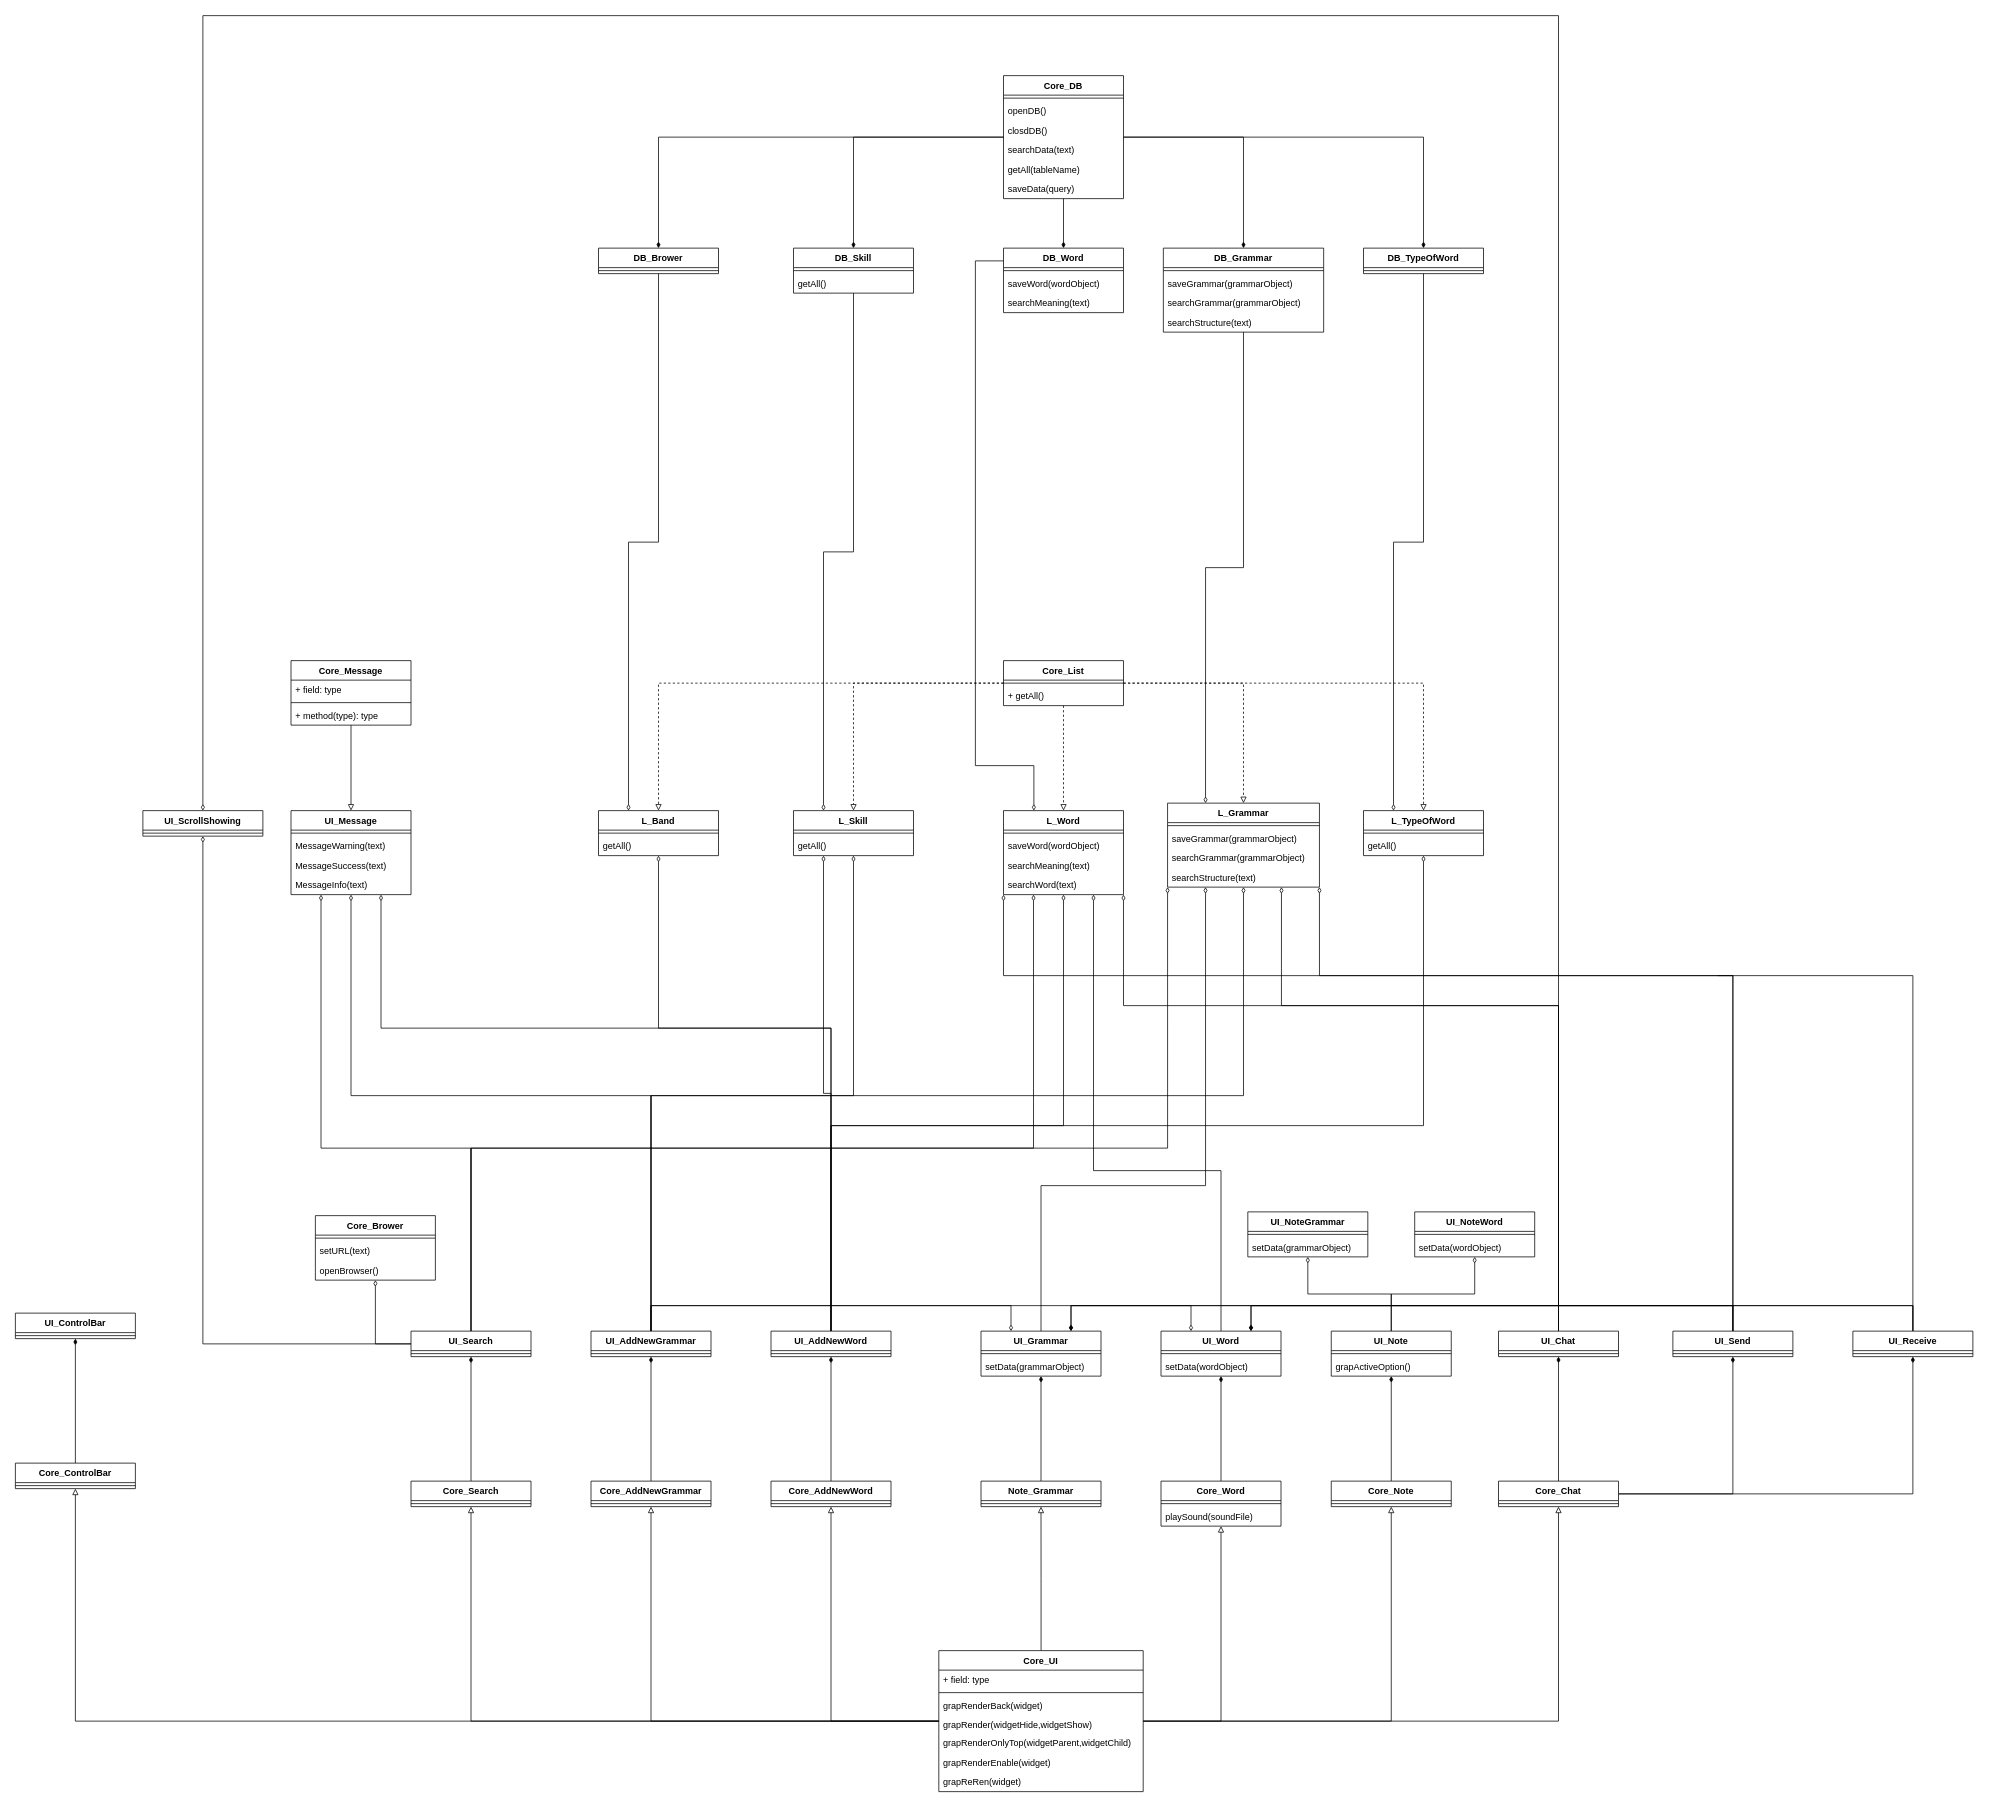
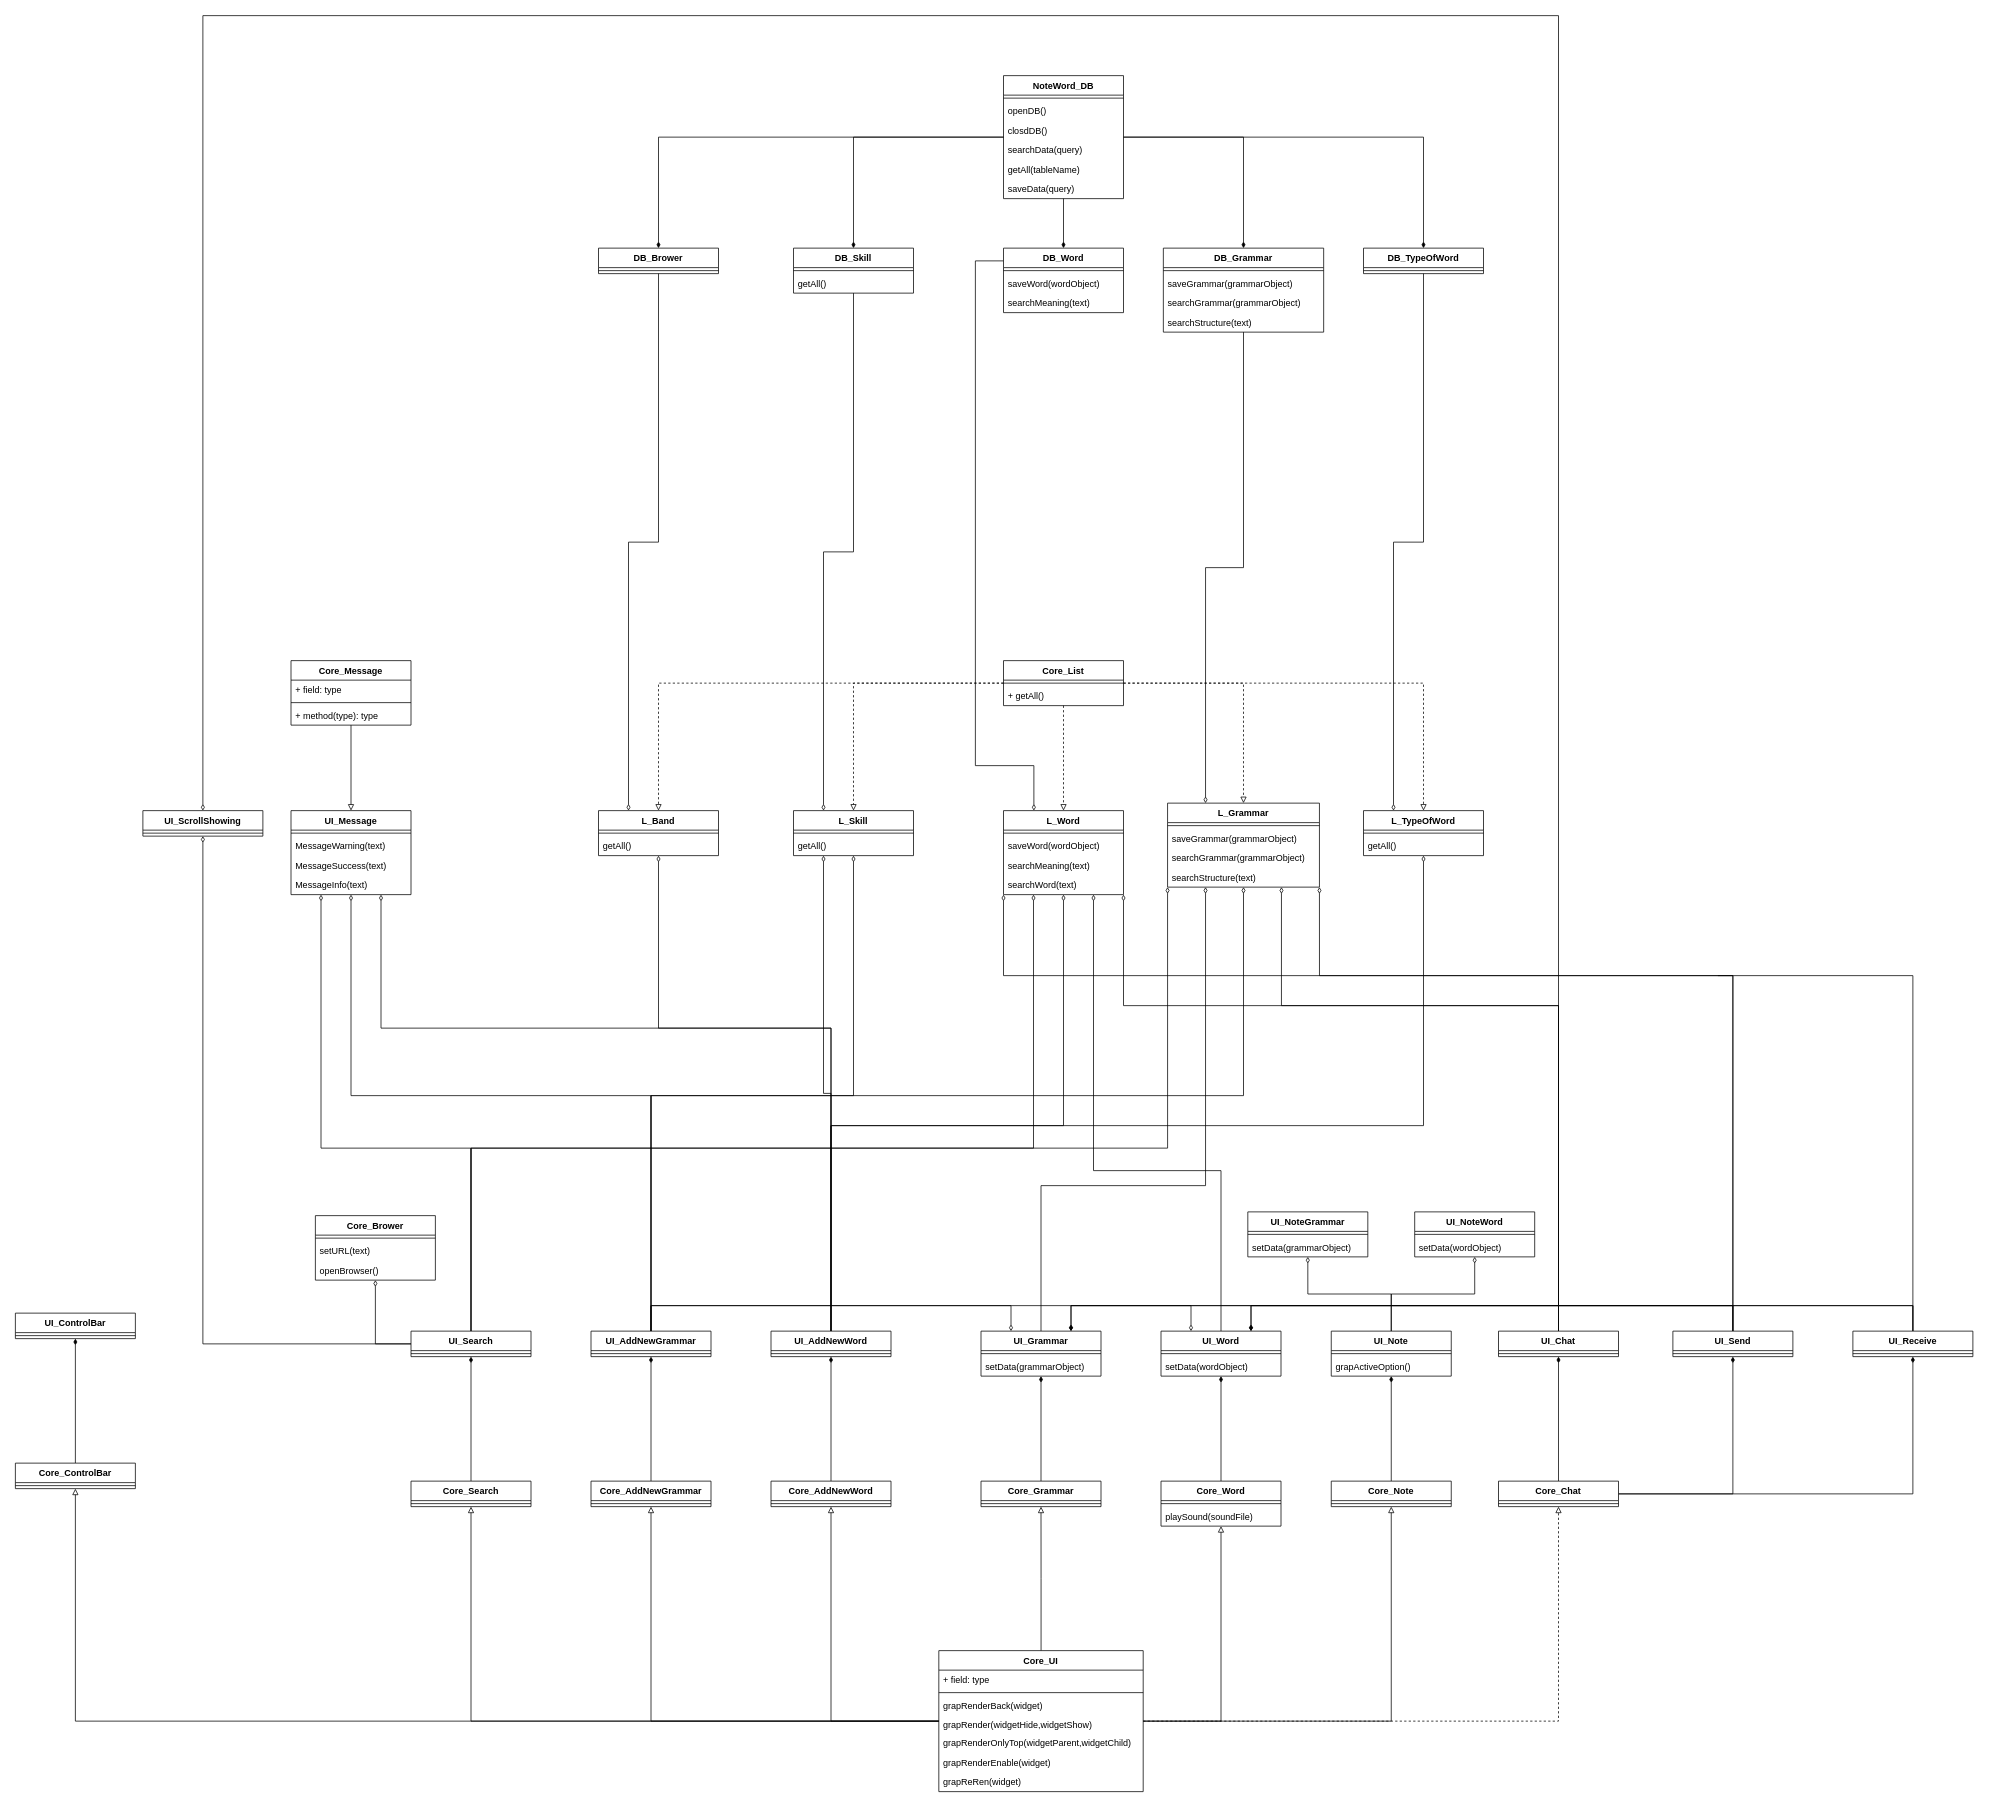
node "Core_DB": label "Core_DB" -> "NoteWord_DB"
node "searchData(text)": label "searchData(text)" -> "searchData(query)"
node "Note_Grammar": label "Note_Grammar" -> "Core_Grammar"
edge "Core_UI" -> "Core_Chat": style solid -> dashed
